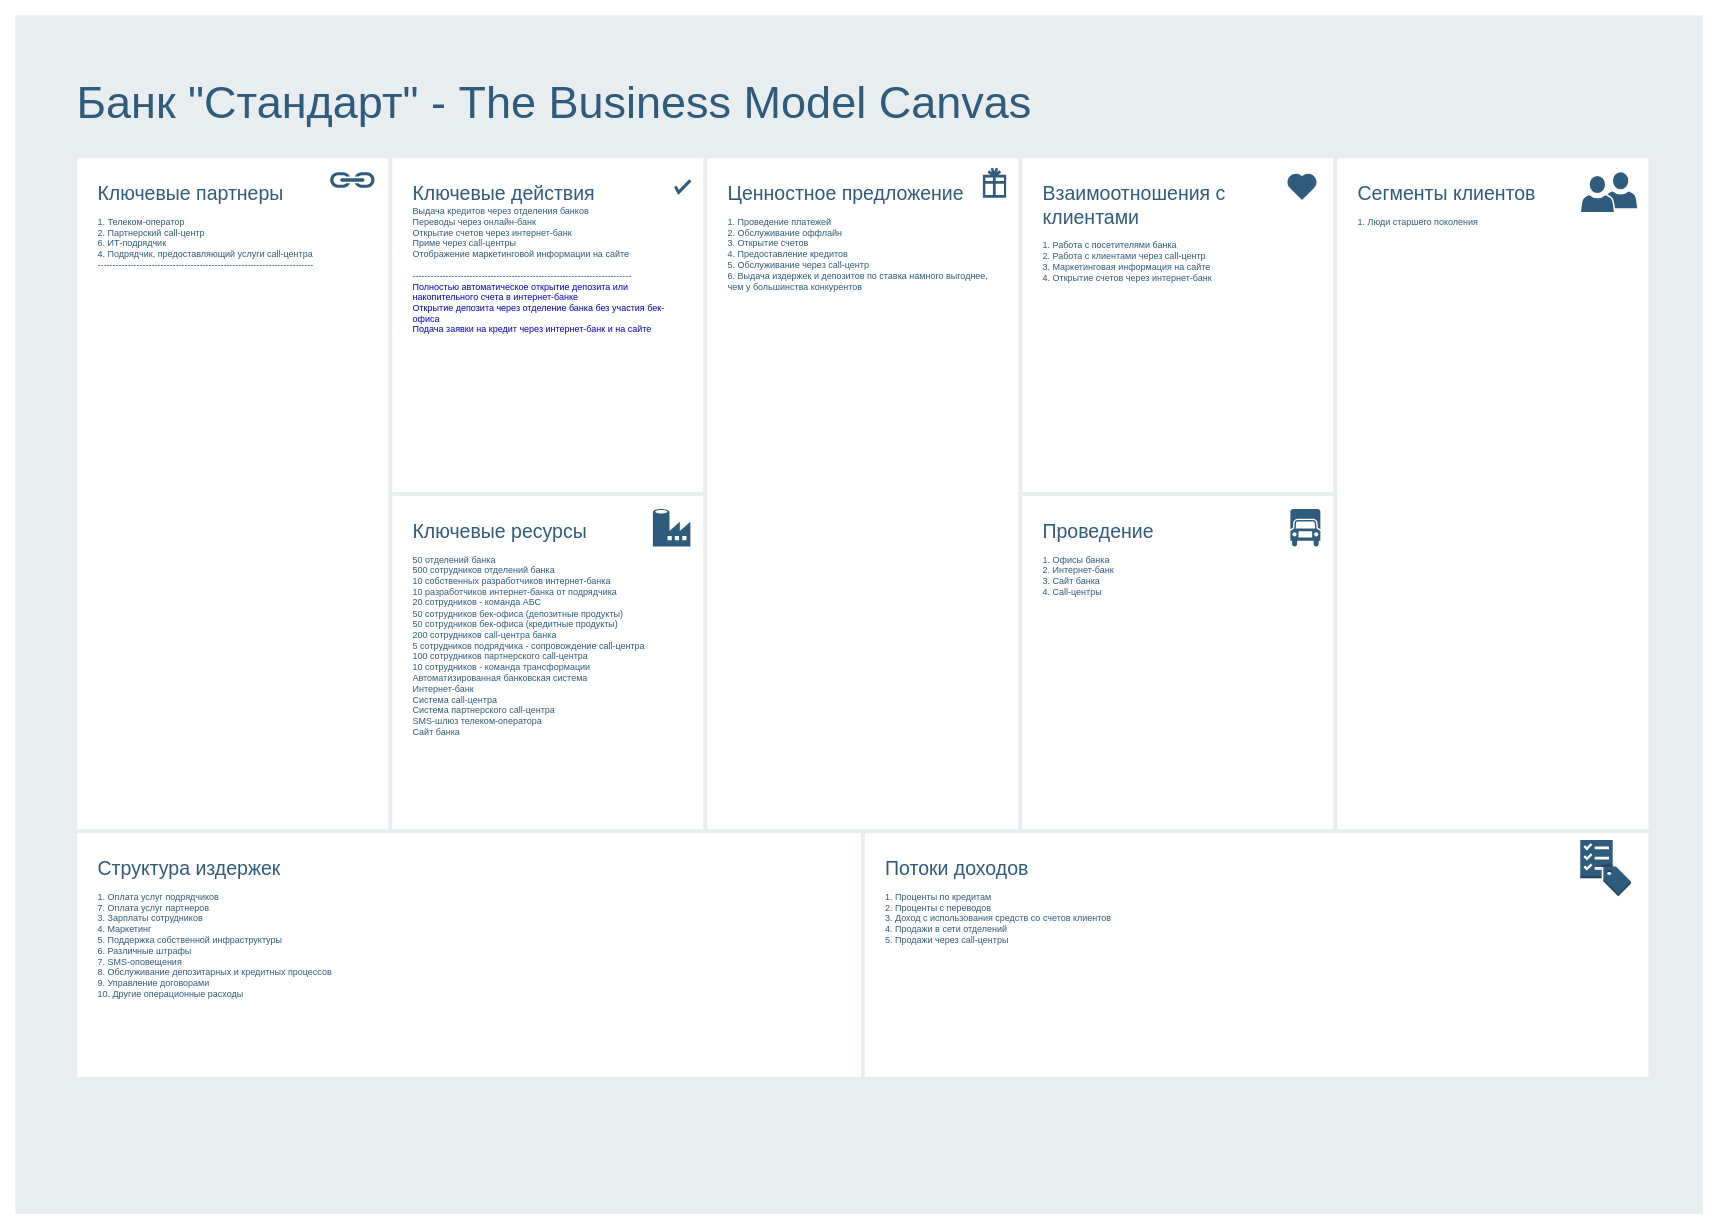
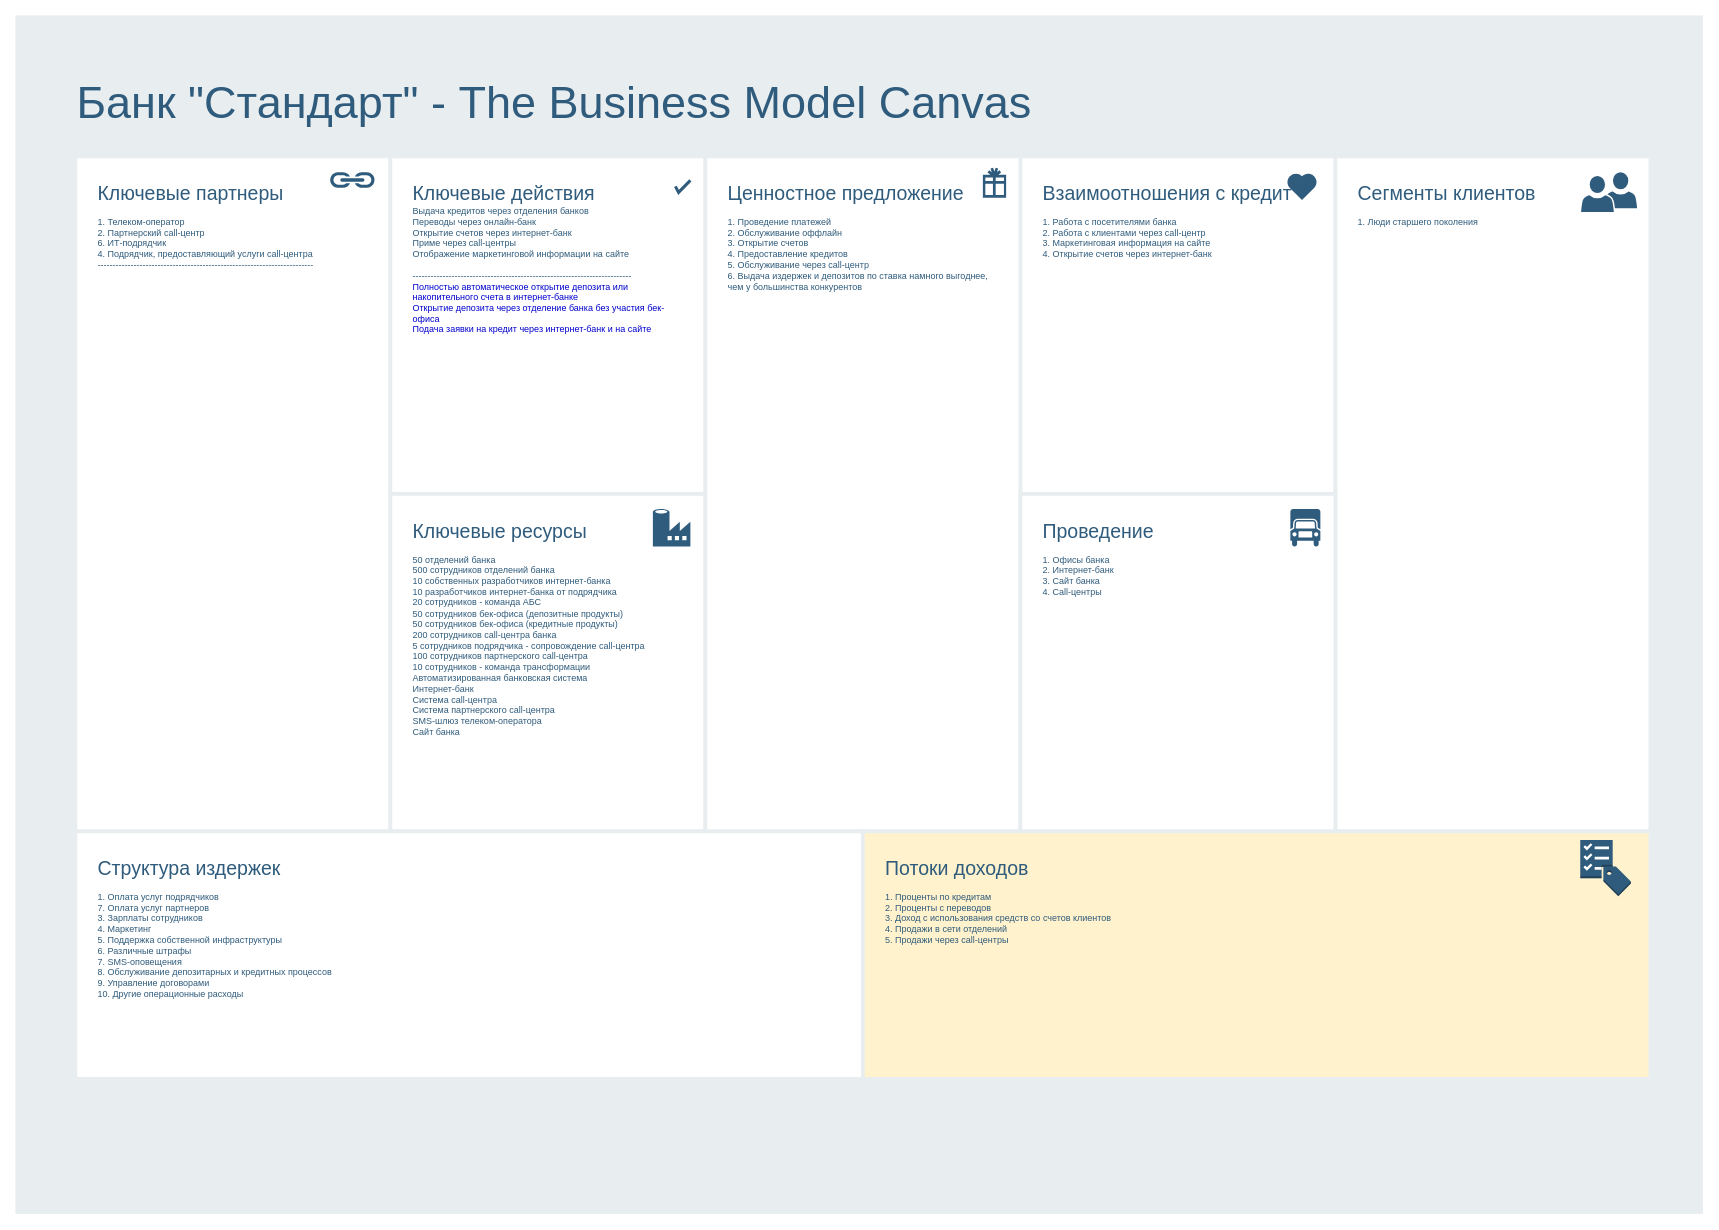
node "Взаимоотношения с клиентами 1. Работа с посетителями банка 2. Работа с клиентами через call-центр 3. Маркетинговая информация на сайте 4. Открытие счетов через интернет-банк": label "Взаимоотношения с клиентами 1. Работа с посетителями банка 2. Работа с клиентами через call-центр 3. Маркетинговая информация на сайте 4. Открытие счетов через интернет-банк" -> "Взаимоотношения с кредит 1. Работа с посетителями банка 2. Работа с клиентами через call-центр 3. Маркетинговая информация на сайте 4. Открытие счетов через интернет-банк"
node "Потоки доходов 1. Проценты по кредитам 2. Проценты с переводов 3. Доход с использования средств со счетов клиентов 4. Продажи в сети отделений 5. Продажи через call-центры": fillcolor #ffffff -> #fff2cc
